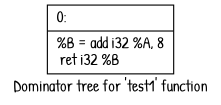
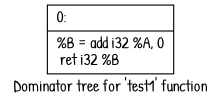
node "0:": text "%B = add i32 %A, 8" -> "%B = add i32 %A, 0"
